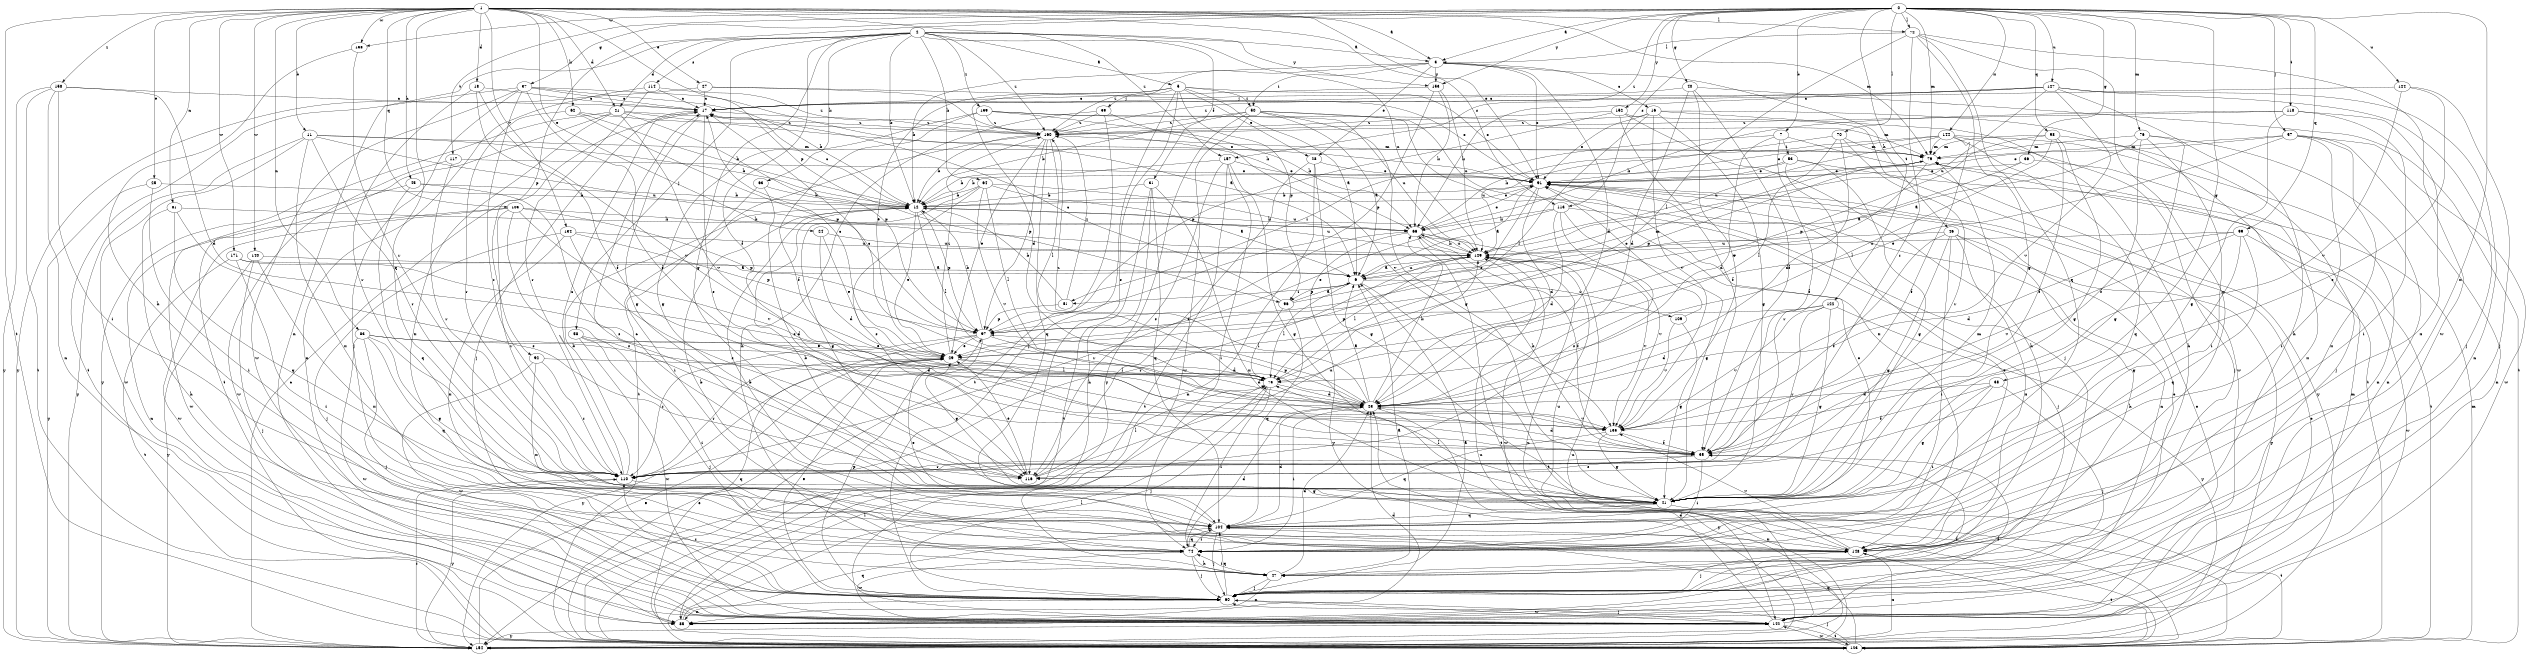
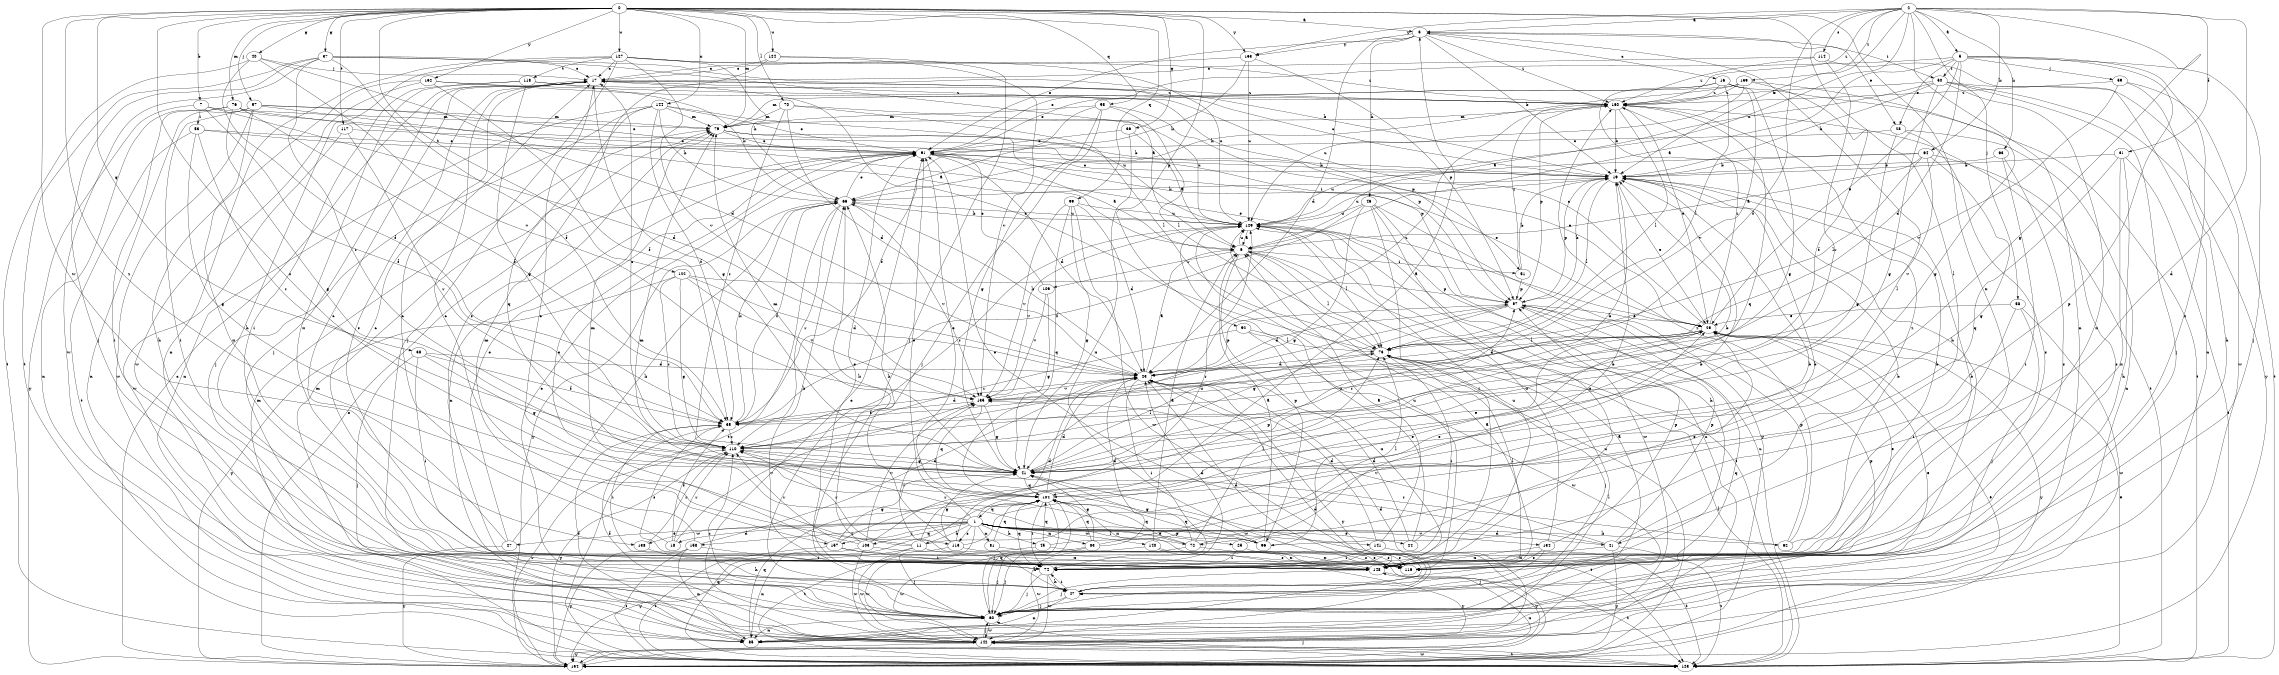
edge "0" -> "118": now "127" -> "118"
node "12": label "12" -> "19"
edge "81" -> "66": now "148" -> "66"
node "171": label "171" -> "141"
edge "1" -> "104": reversed
